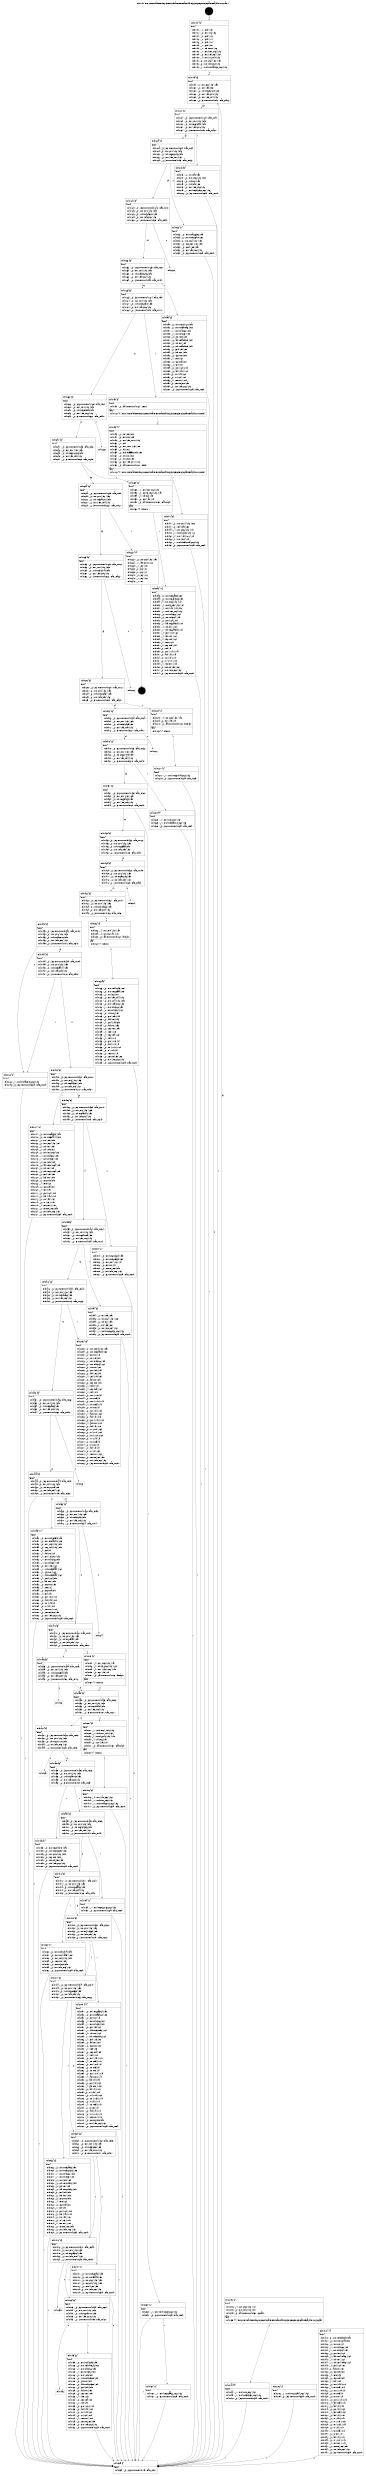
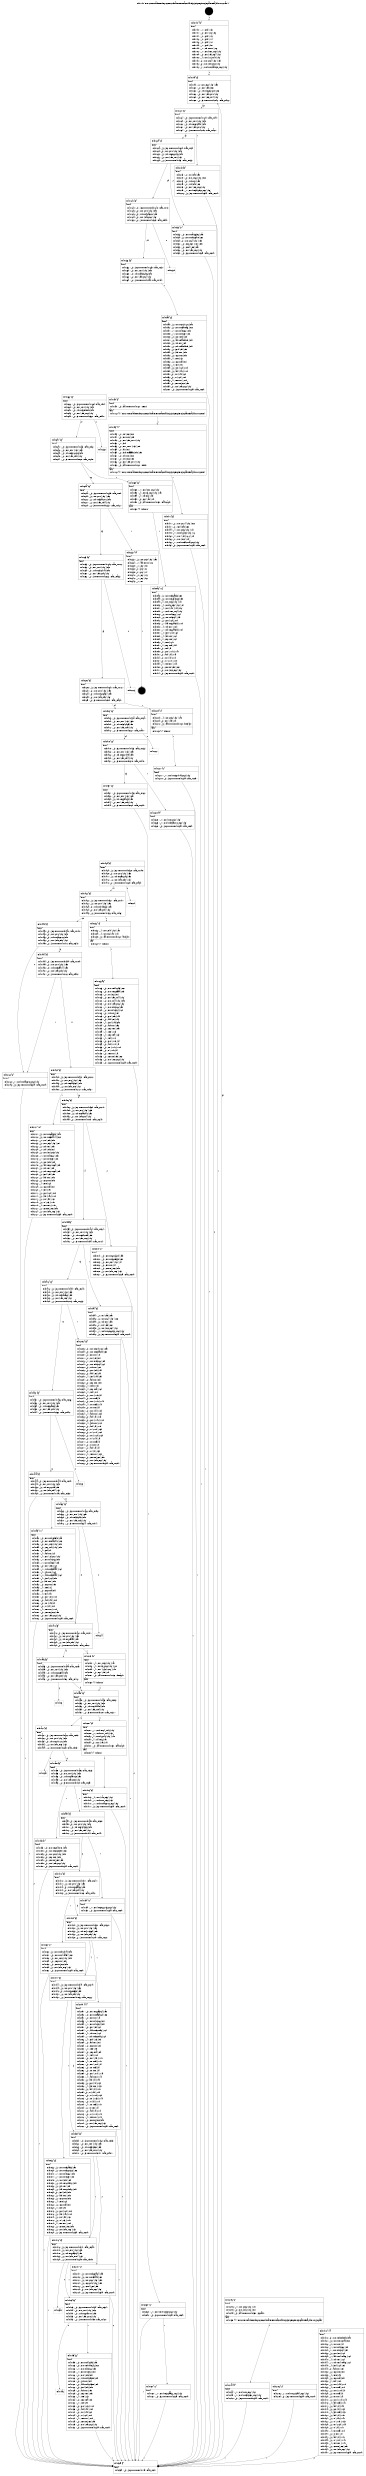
node "0x40186f [25]": removed
node "0x401950 [25]": removed
edge "0x401982 [25]" -> "0x40199b [25]": added, label "20"
